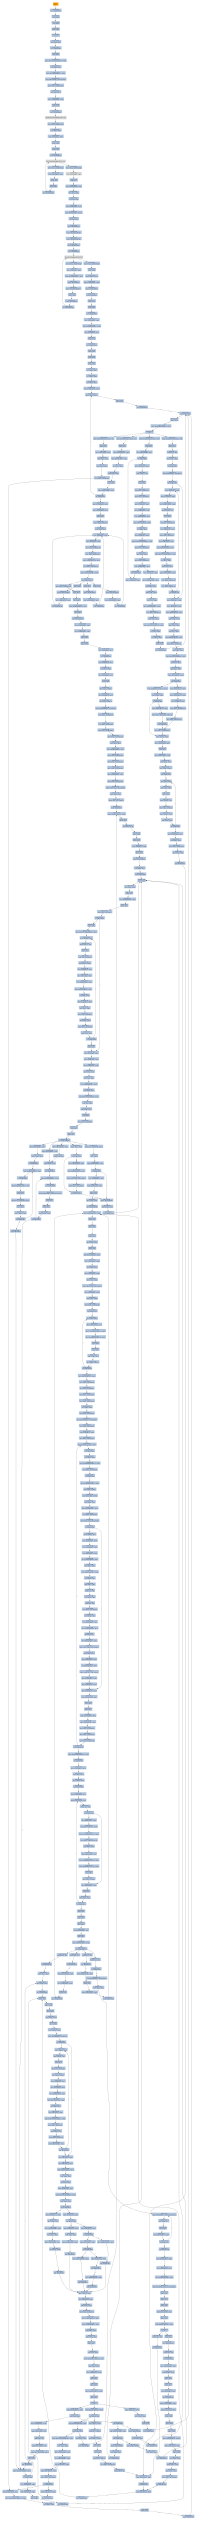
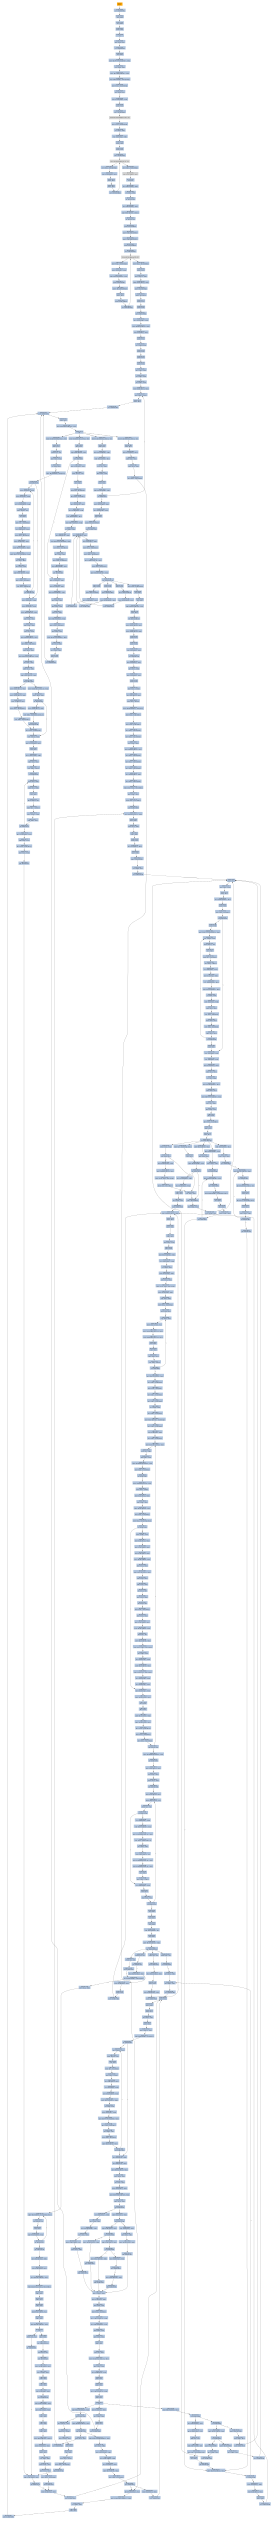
edge "0x00477d63 cmpl $0x8<UINT8>, %ecx" -> "0x00477d6b movl 0xc(%esi), %edx": now "0x00477d68 movl 0x8(%esi), %edi" -> "0x00477d6b movl 0xc(%esi), %edx"
